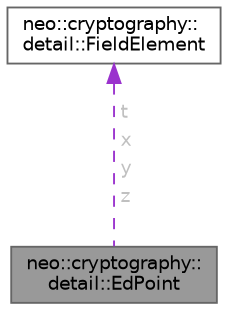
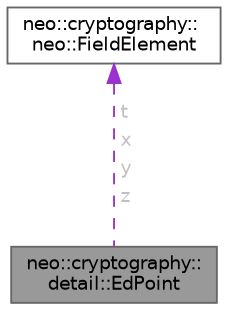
node "neo::cryptography:: detail::FieldElement": label "neo::cryptography:: detail::FieldElement" -> "neo::cryptography:: neo::FieldElement"
